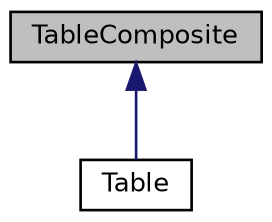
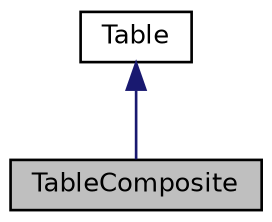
edge "Table" -> "TableComposite": reversed
